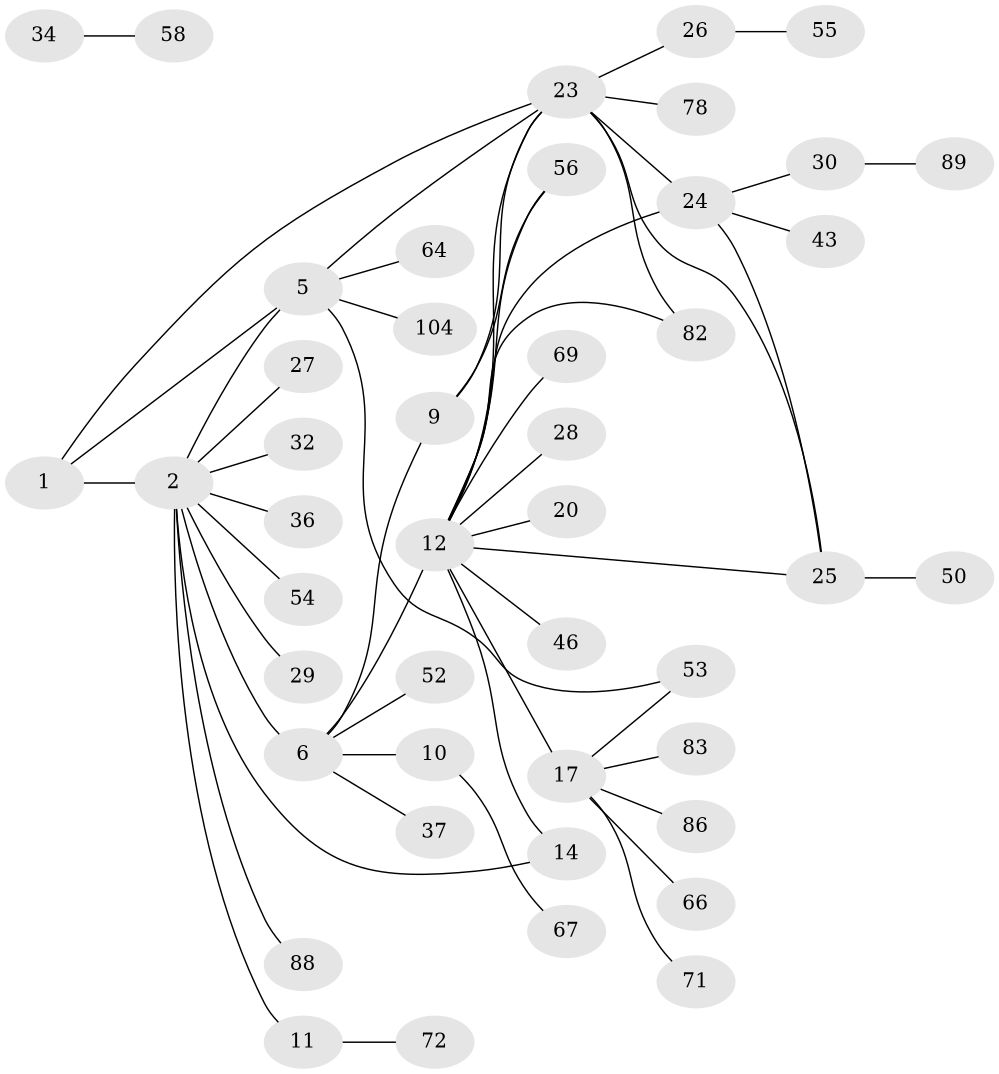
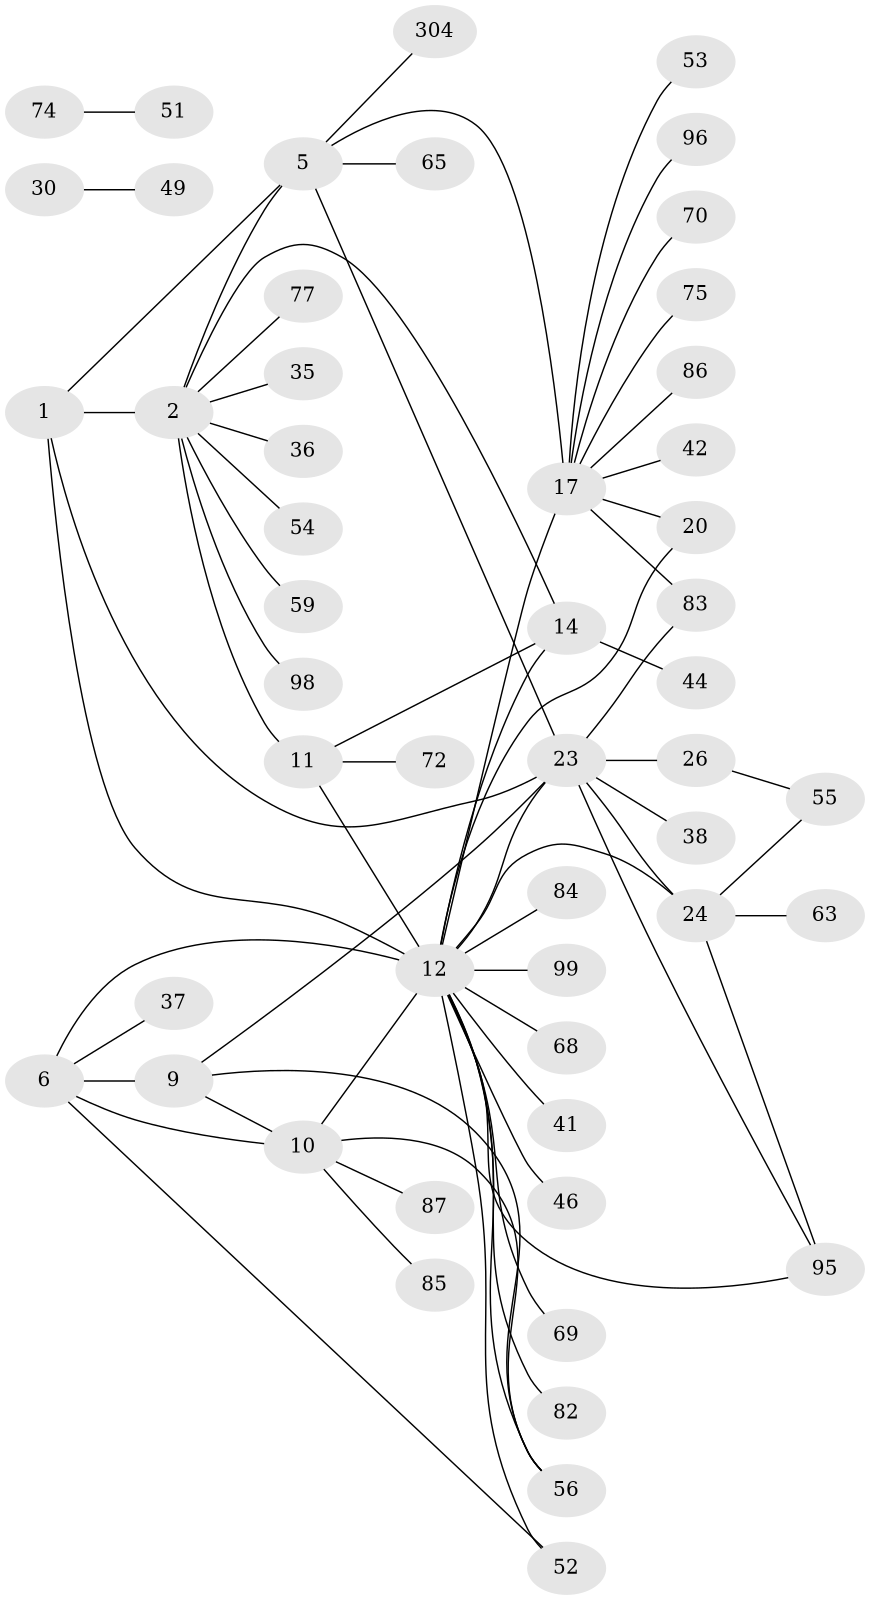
node "34": label "34" -> "74"
node "58": label "58" -> "51"
node "78": label "78" -> "38"
node "89": label "89" -> "49"
edge "30" -- "24": now "55" -- "24"
node "70": added
edge "23" -- "82": now "23" -- "83"
node "43": label "43" -> "63"
node "64": label "64" -> "65"
node "104": label "104" -> "304"
node "27": label "27" -> "77"
node "28": label "28" -> "68"
node "32": label "32" -> "35"
node "42": added
edge "17" -- "20": added
node "25": label "25" -> "95"
node "50": removed
edge "5" -- "53": now "5" -- "17"
edge "2" -- "6": removed
node "29": label "29" -> "59"
node "44": added
edge "14" -- "11": added
edge "1" -- "12": added
edge "11" -- "12": added
node "84": added
node "66": label "66" -> "96"
node "67": label "67" -> "87"
node "88": label "88" -> "98"
node "99": added
node "71": label "71" -> "75"
edge "12" -- "10": added
edge "9" -- "10": added
node "41": added
edge "10" -- "56": added
edge "12" -- "52": added
node "85": added
